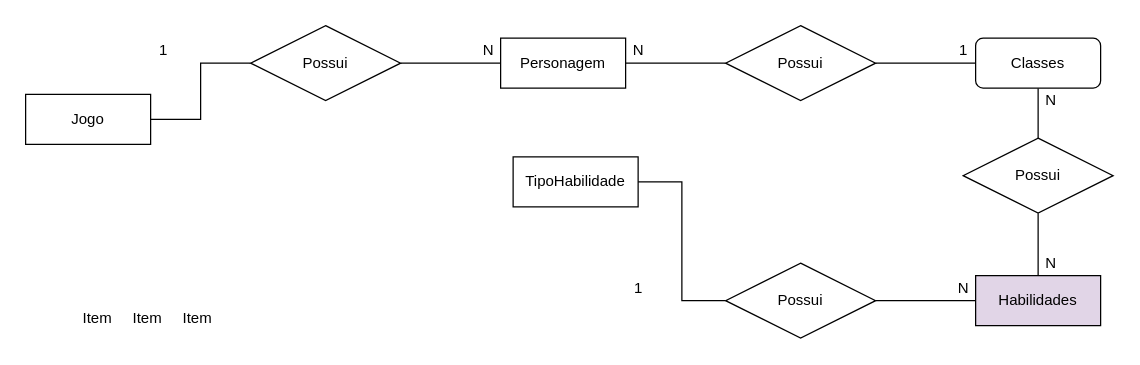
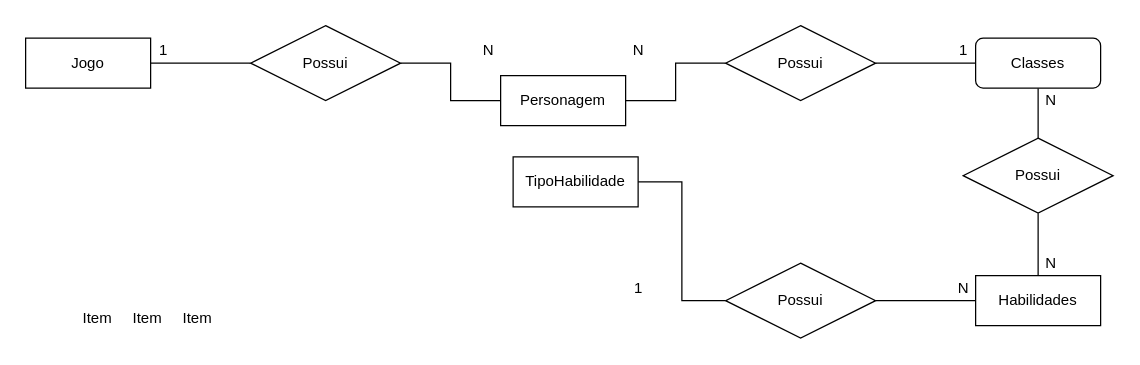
node "Personagem": moved (563, 63) -> (563, 101)
node "Jogo": moved (88, 119) -> (88, 63)
node "Habilidades": fillcolor #e1d5e7 -> #ffffff
